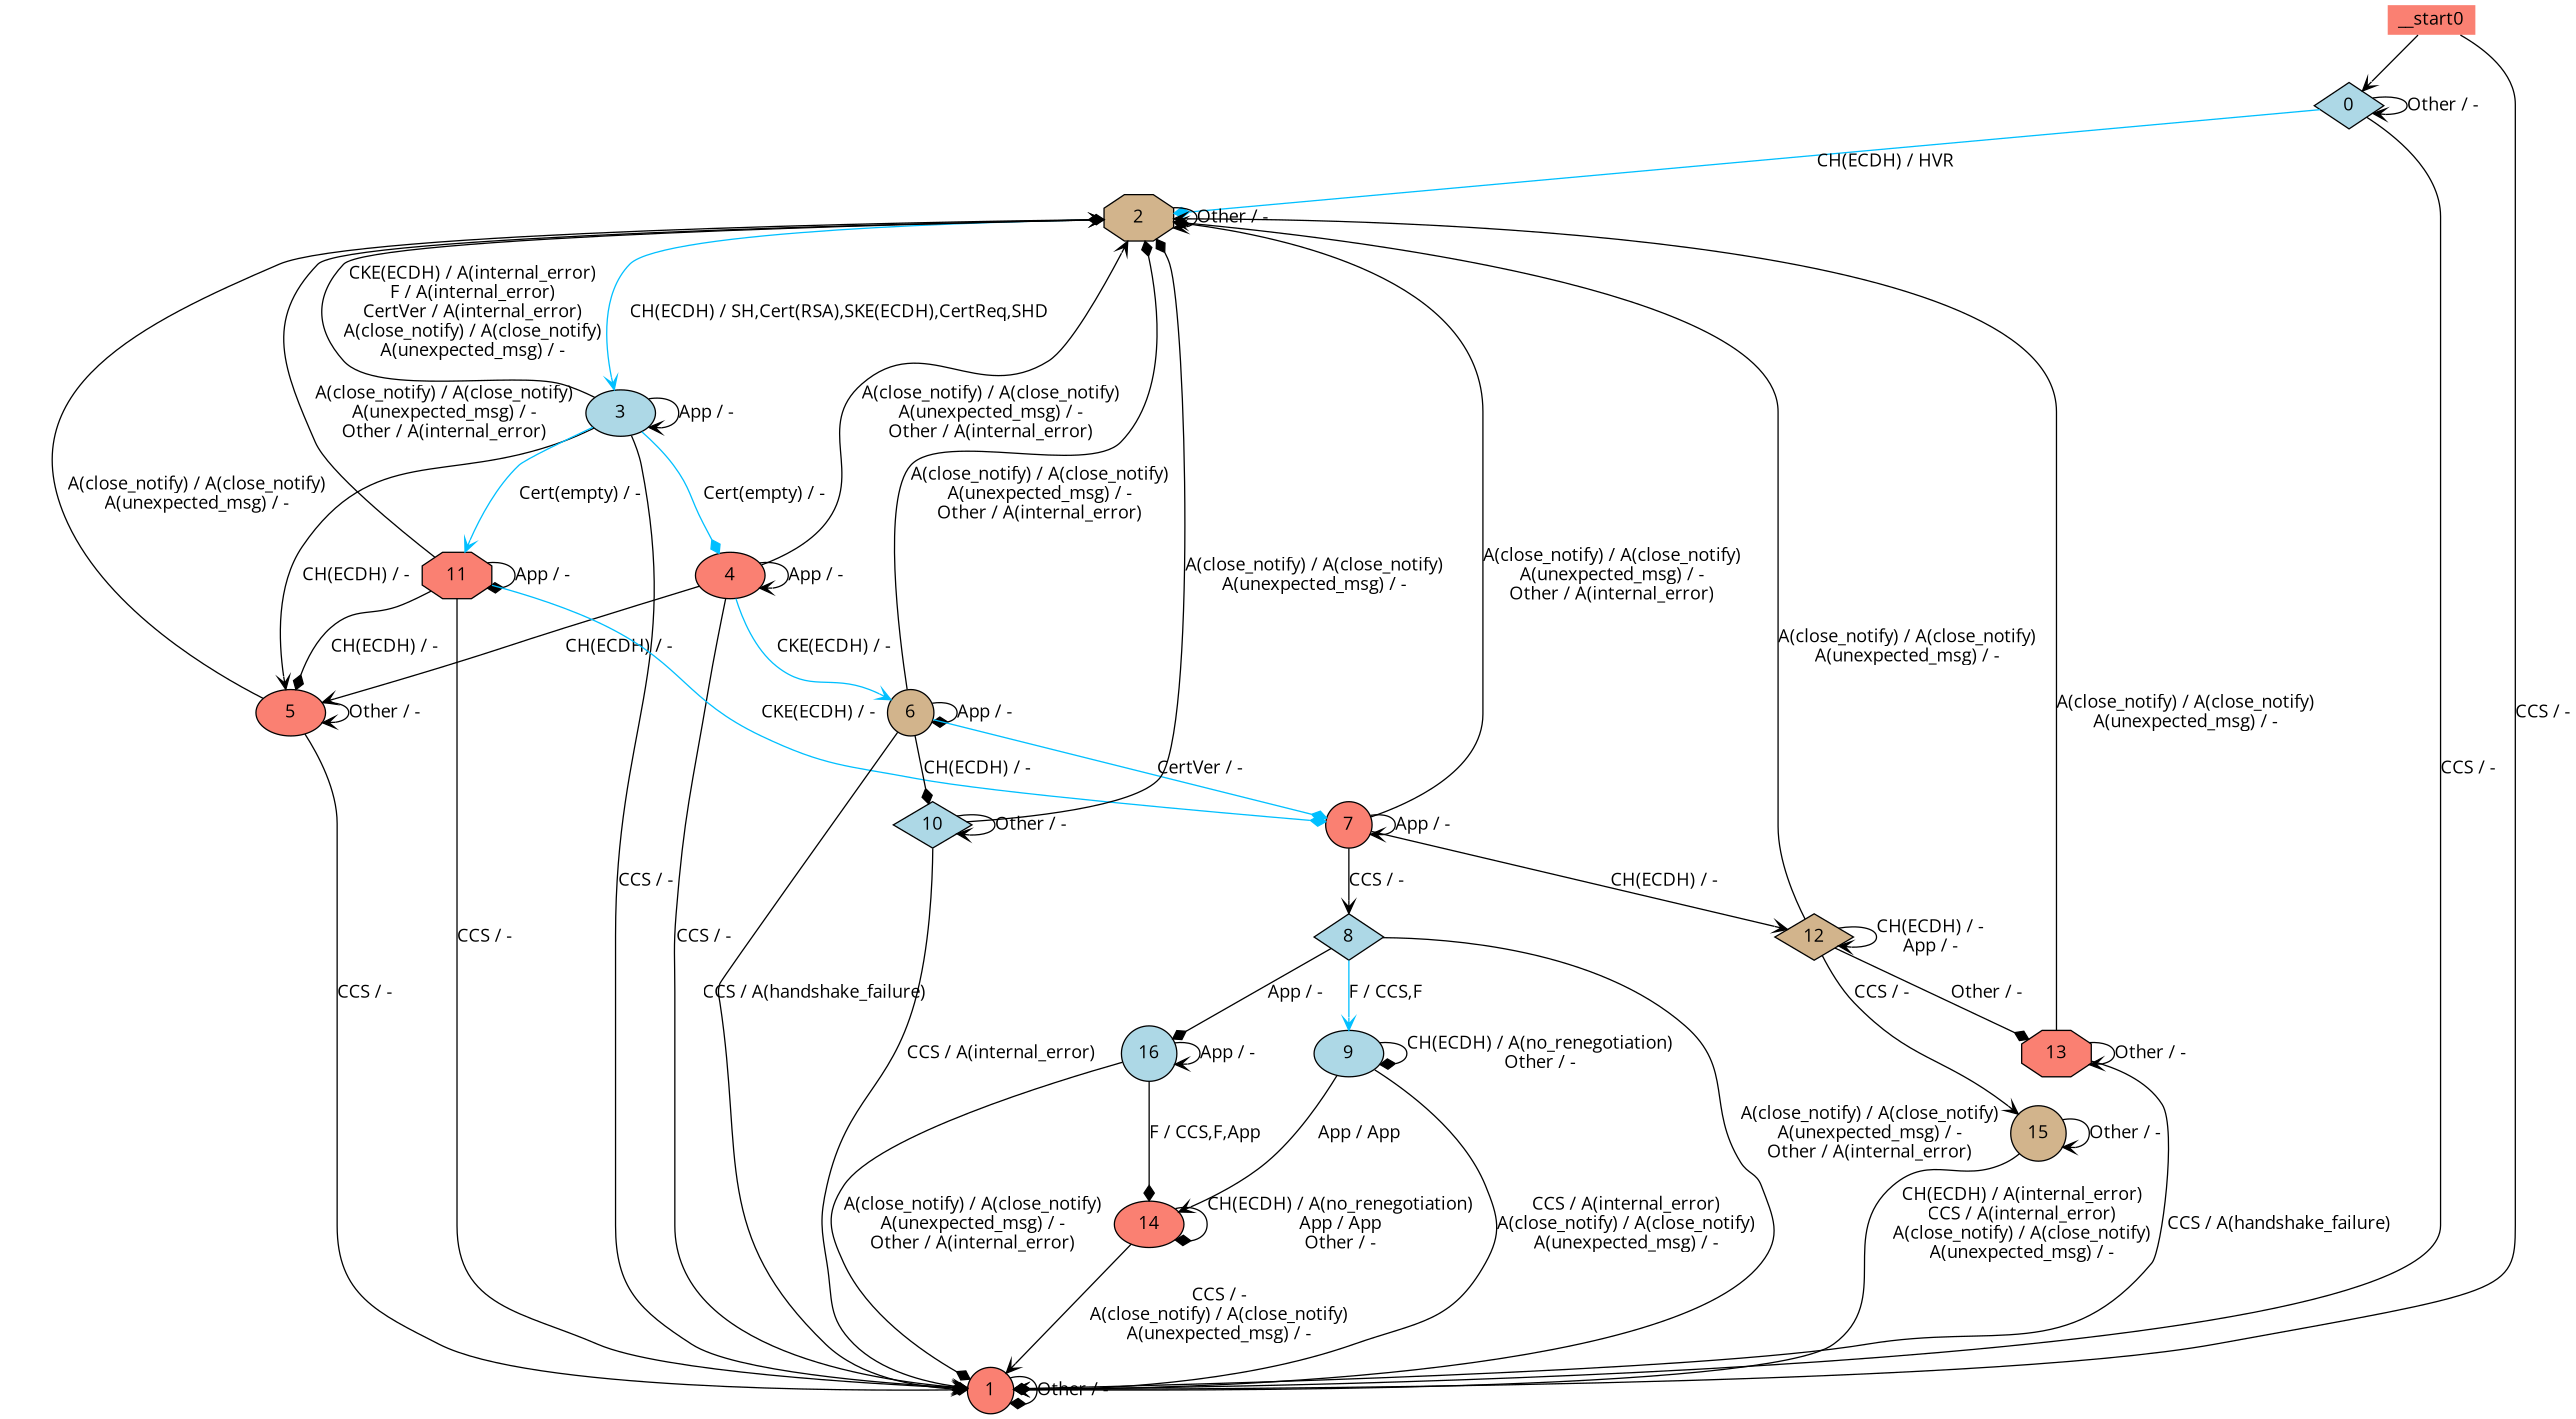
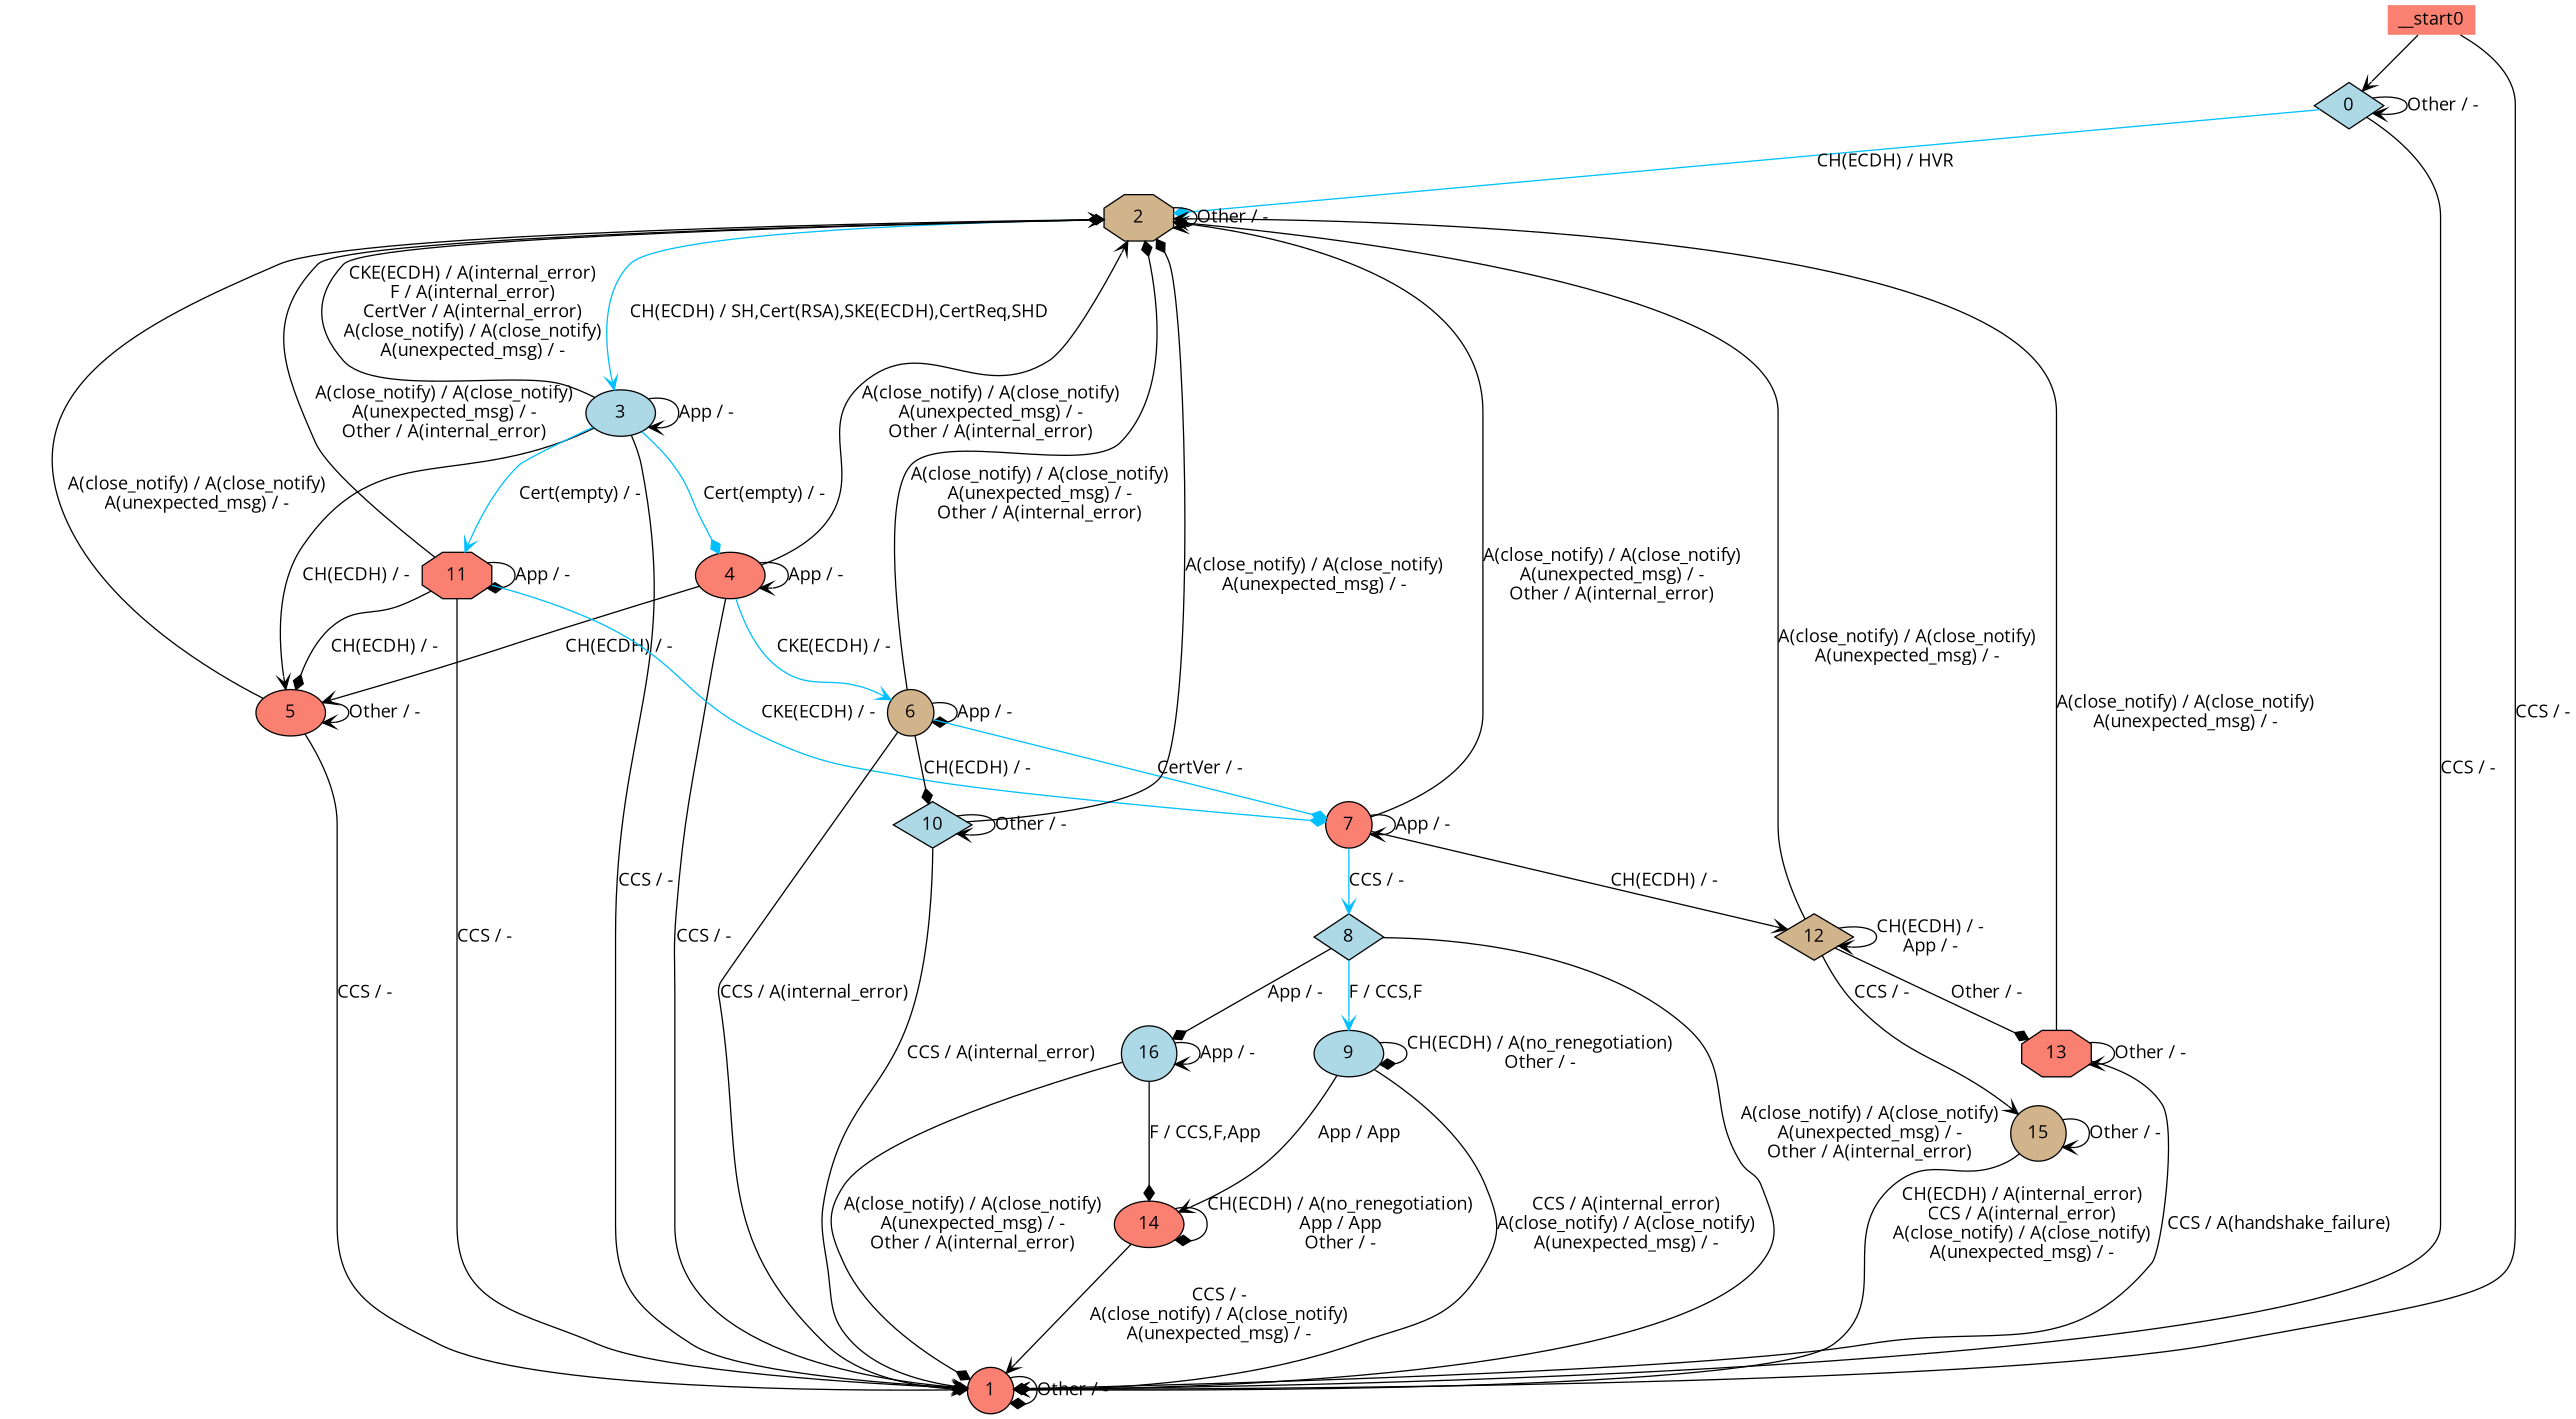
edge "7" -> "8": color black -> deepskyblue
edge "6" -> "1": label "CCS / A(handshake_failure)" -> "CCS / A(internal_error)"
